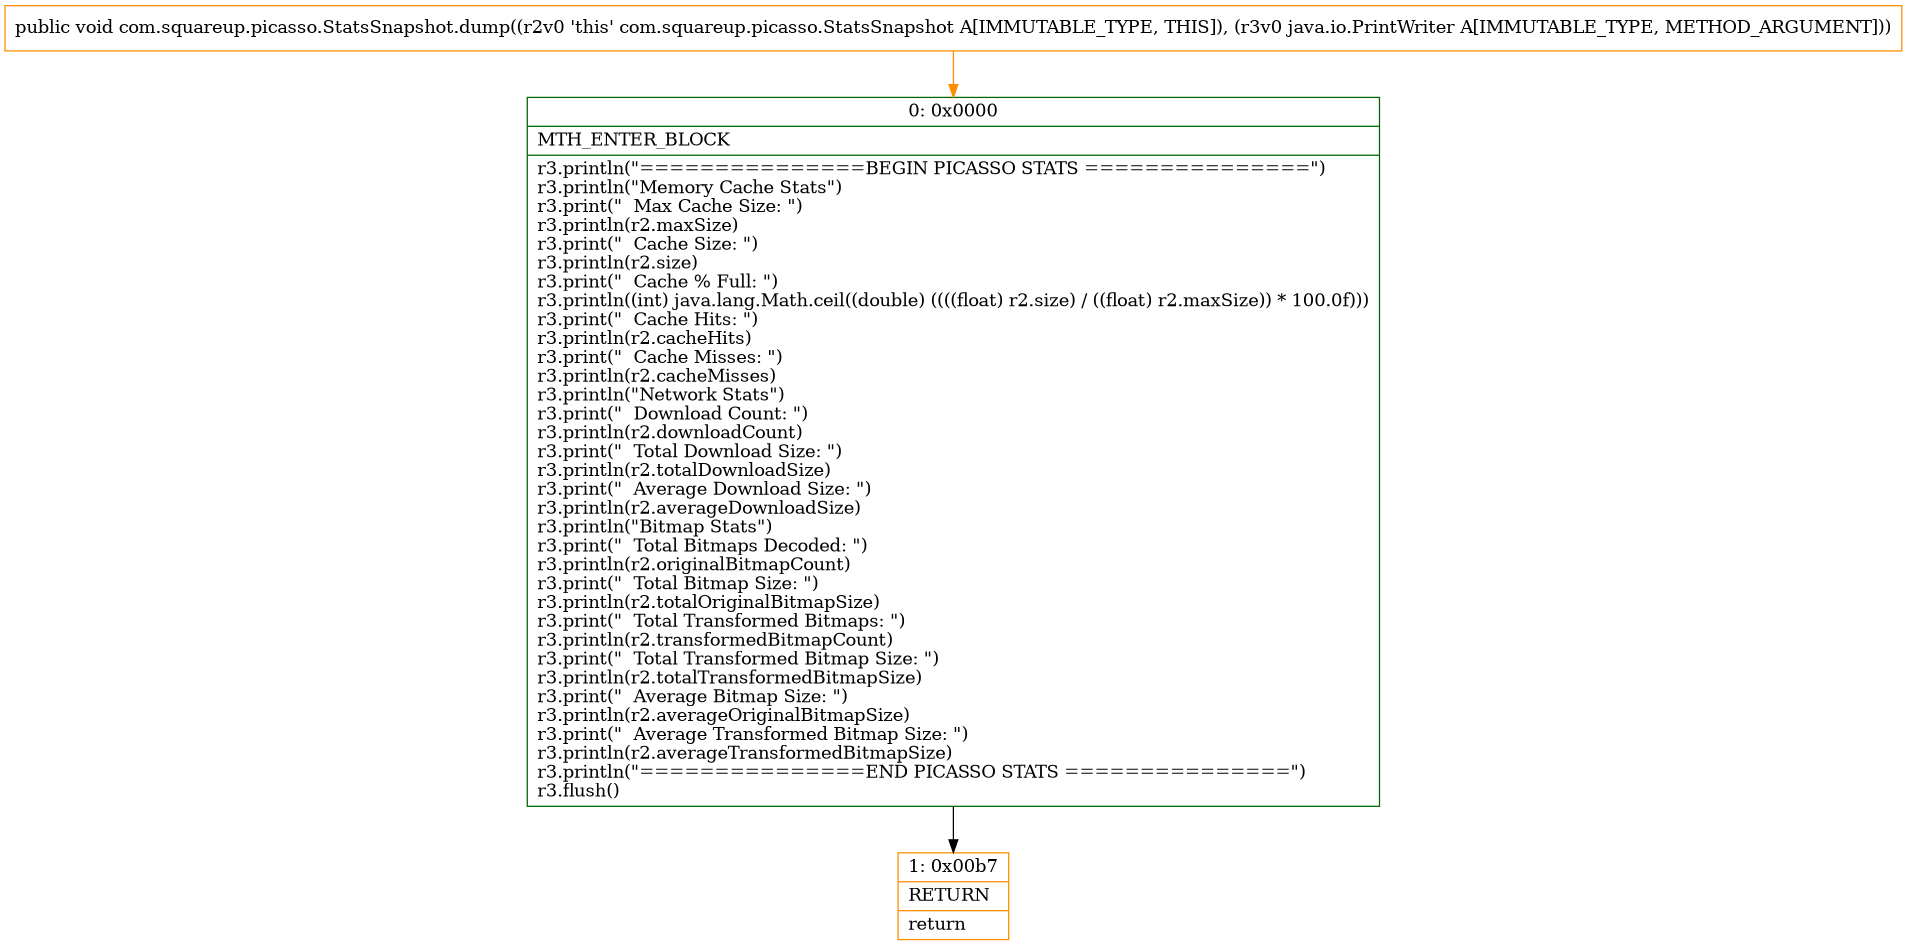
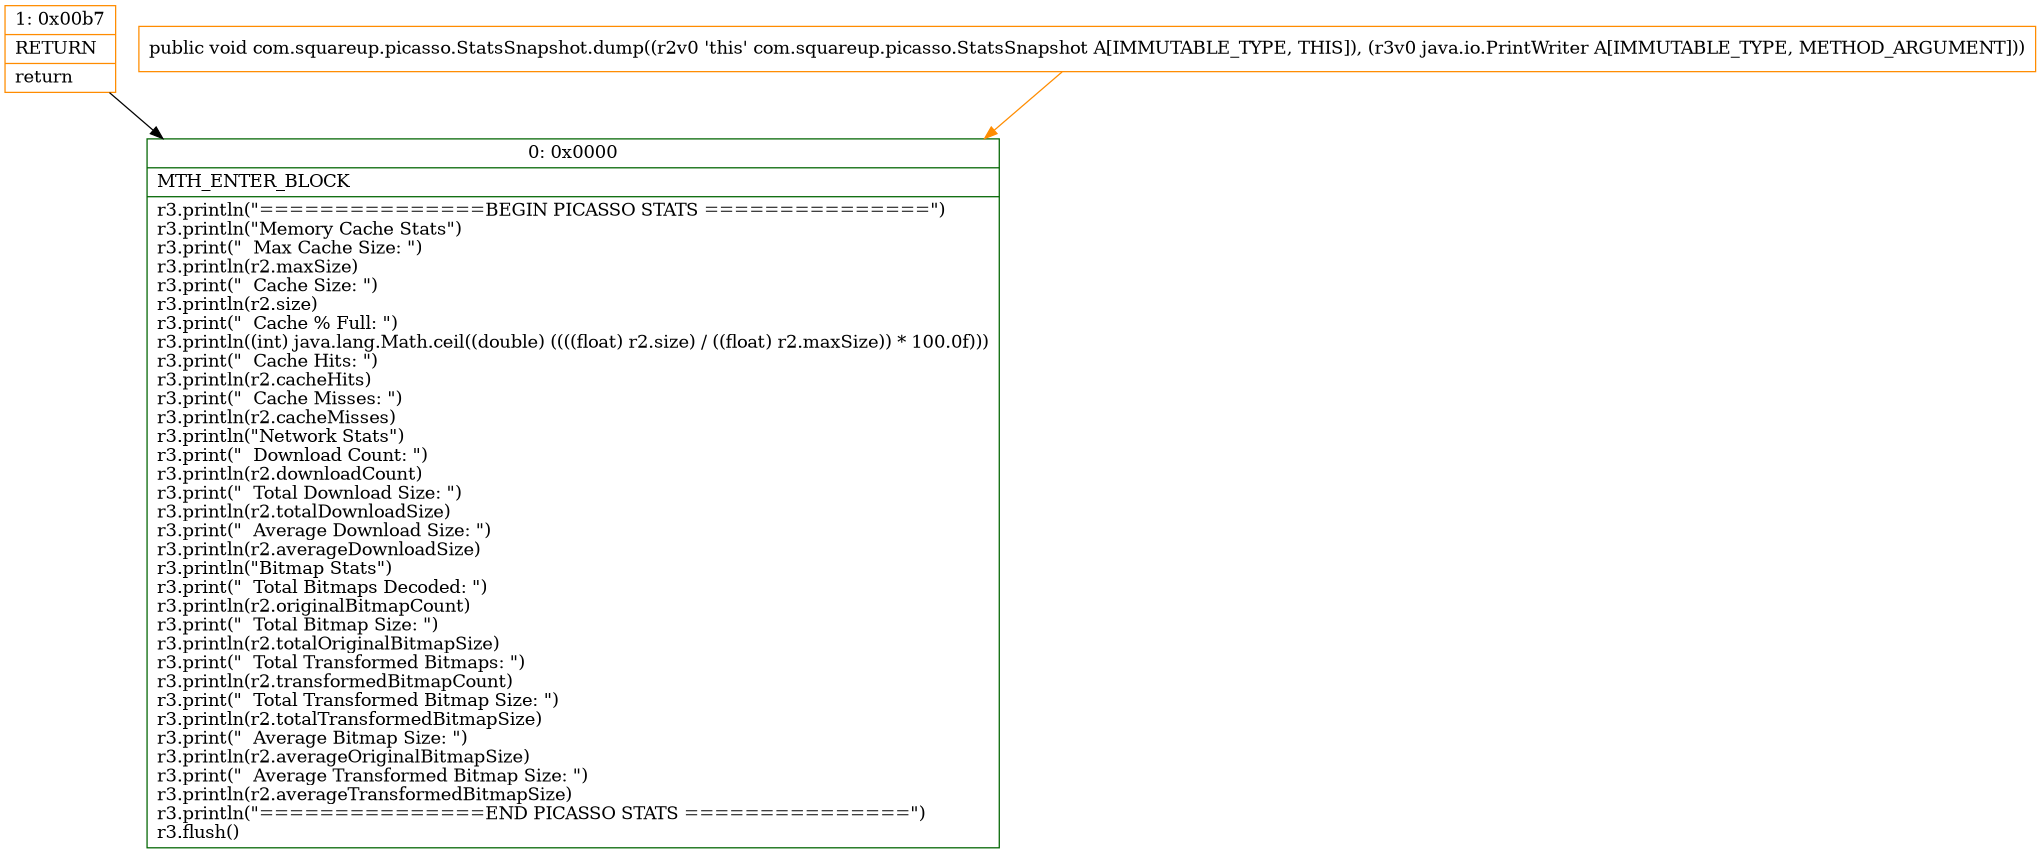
edge "0: 0x0000" -> "1: 0x00b7": reversed
